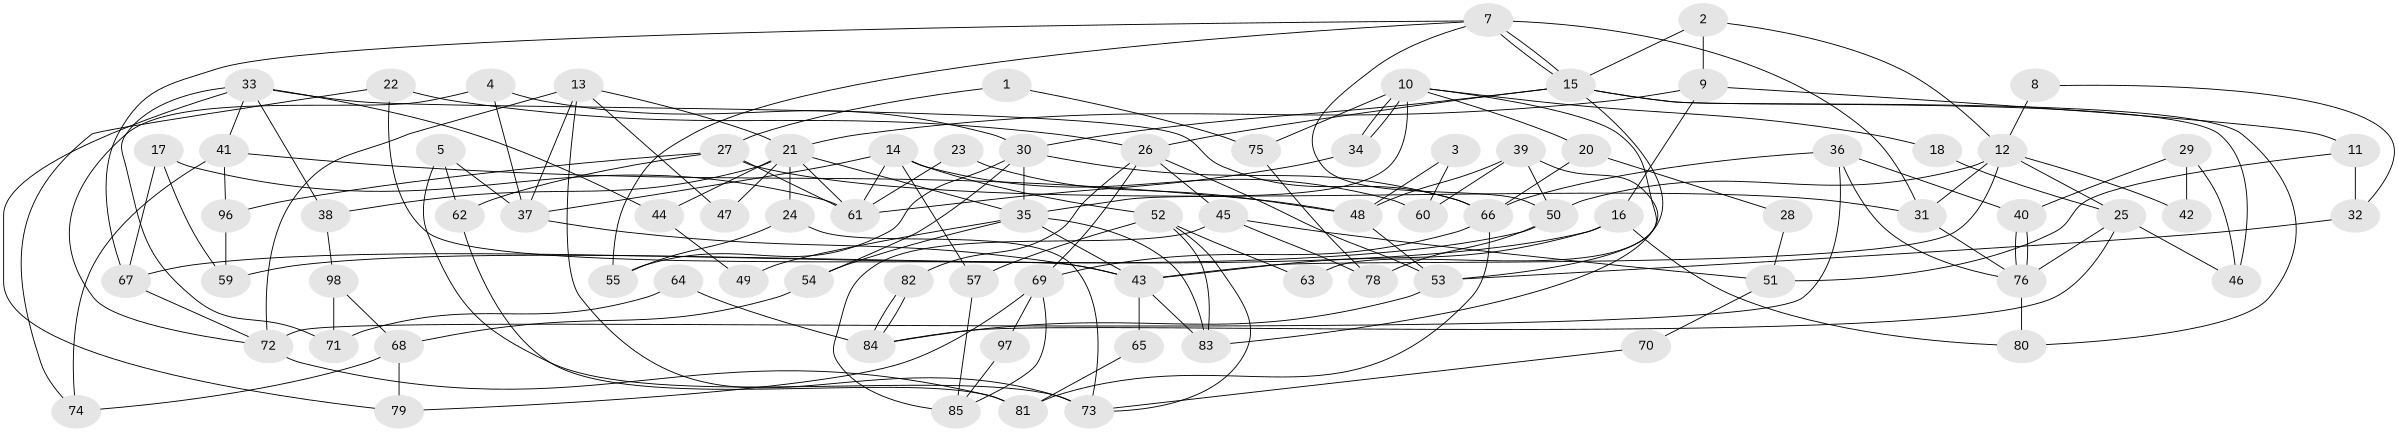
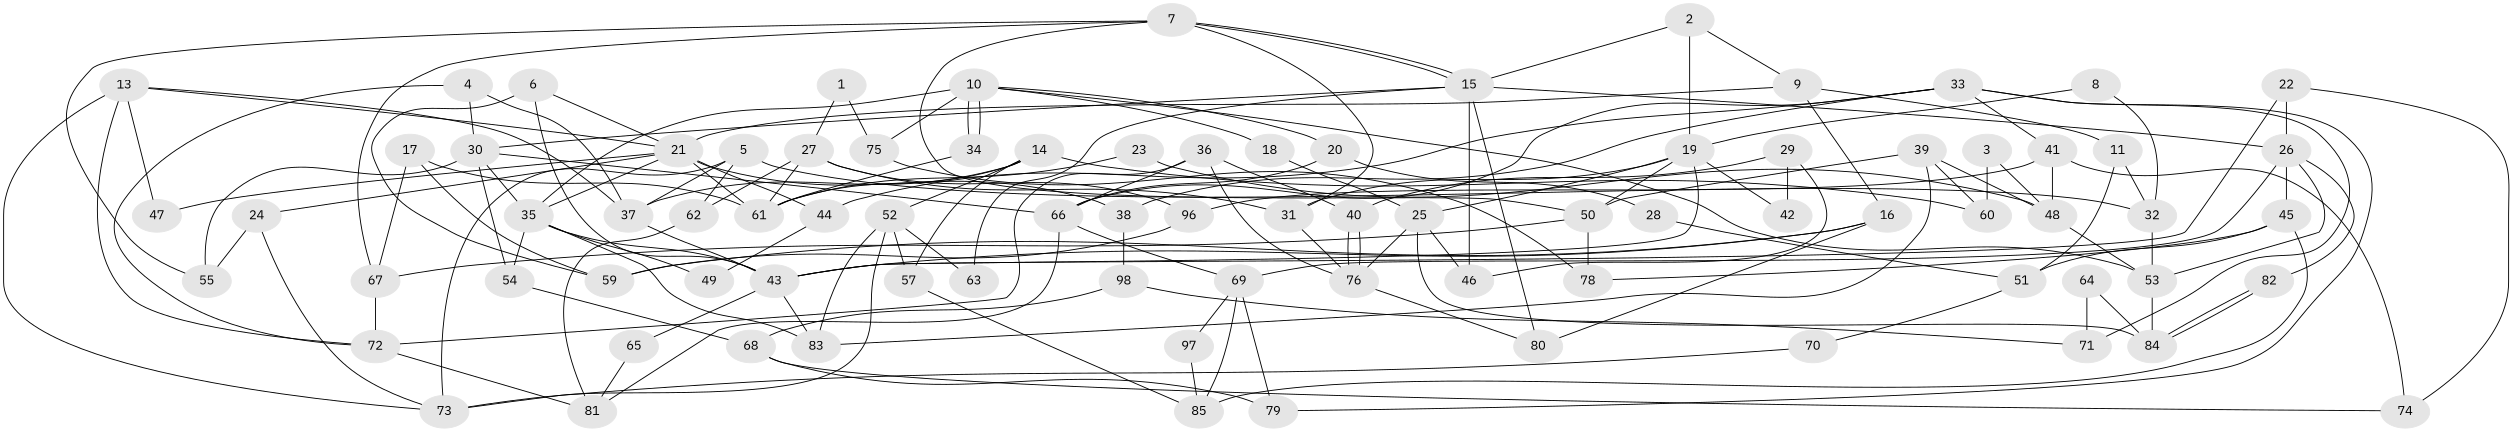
node "6": added
node "12": label "12" -> "19"
edge "5" -- "32": added
